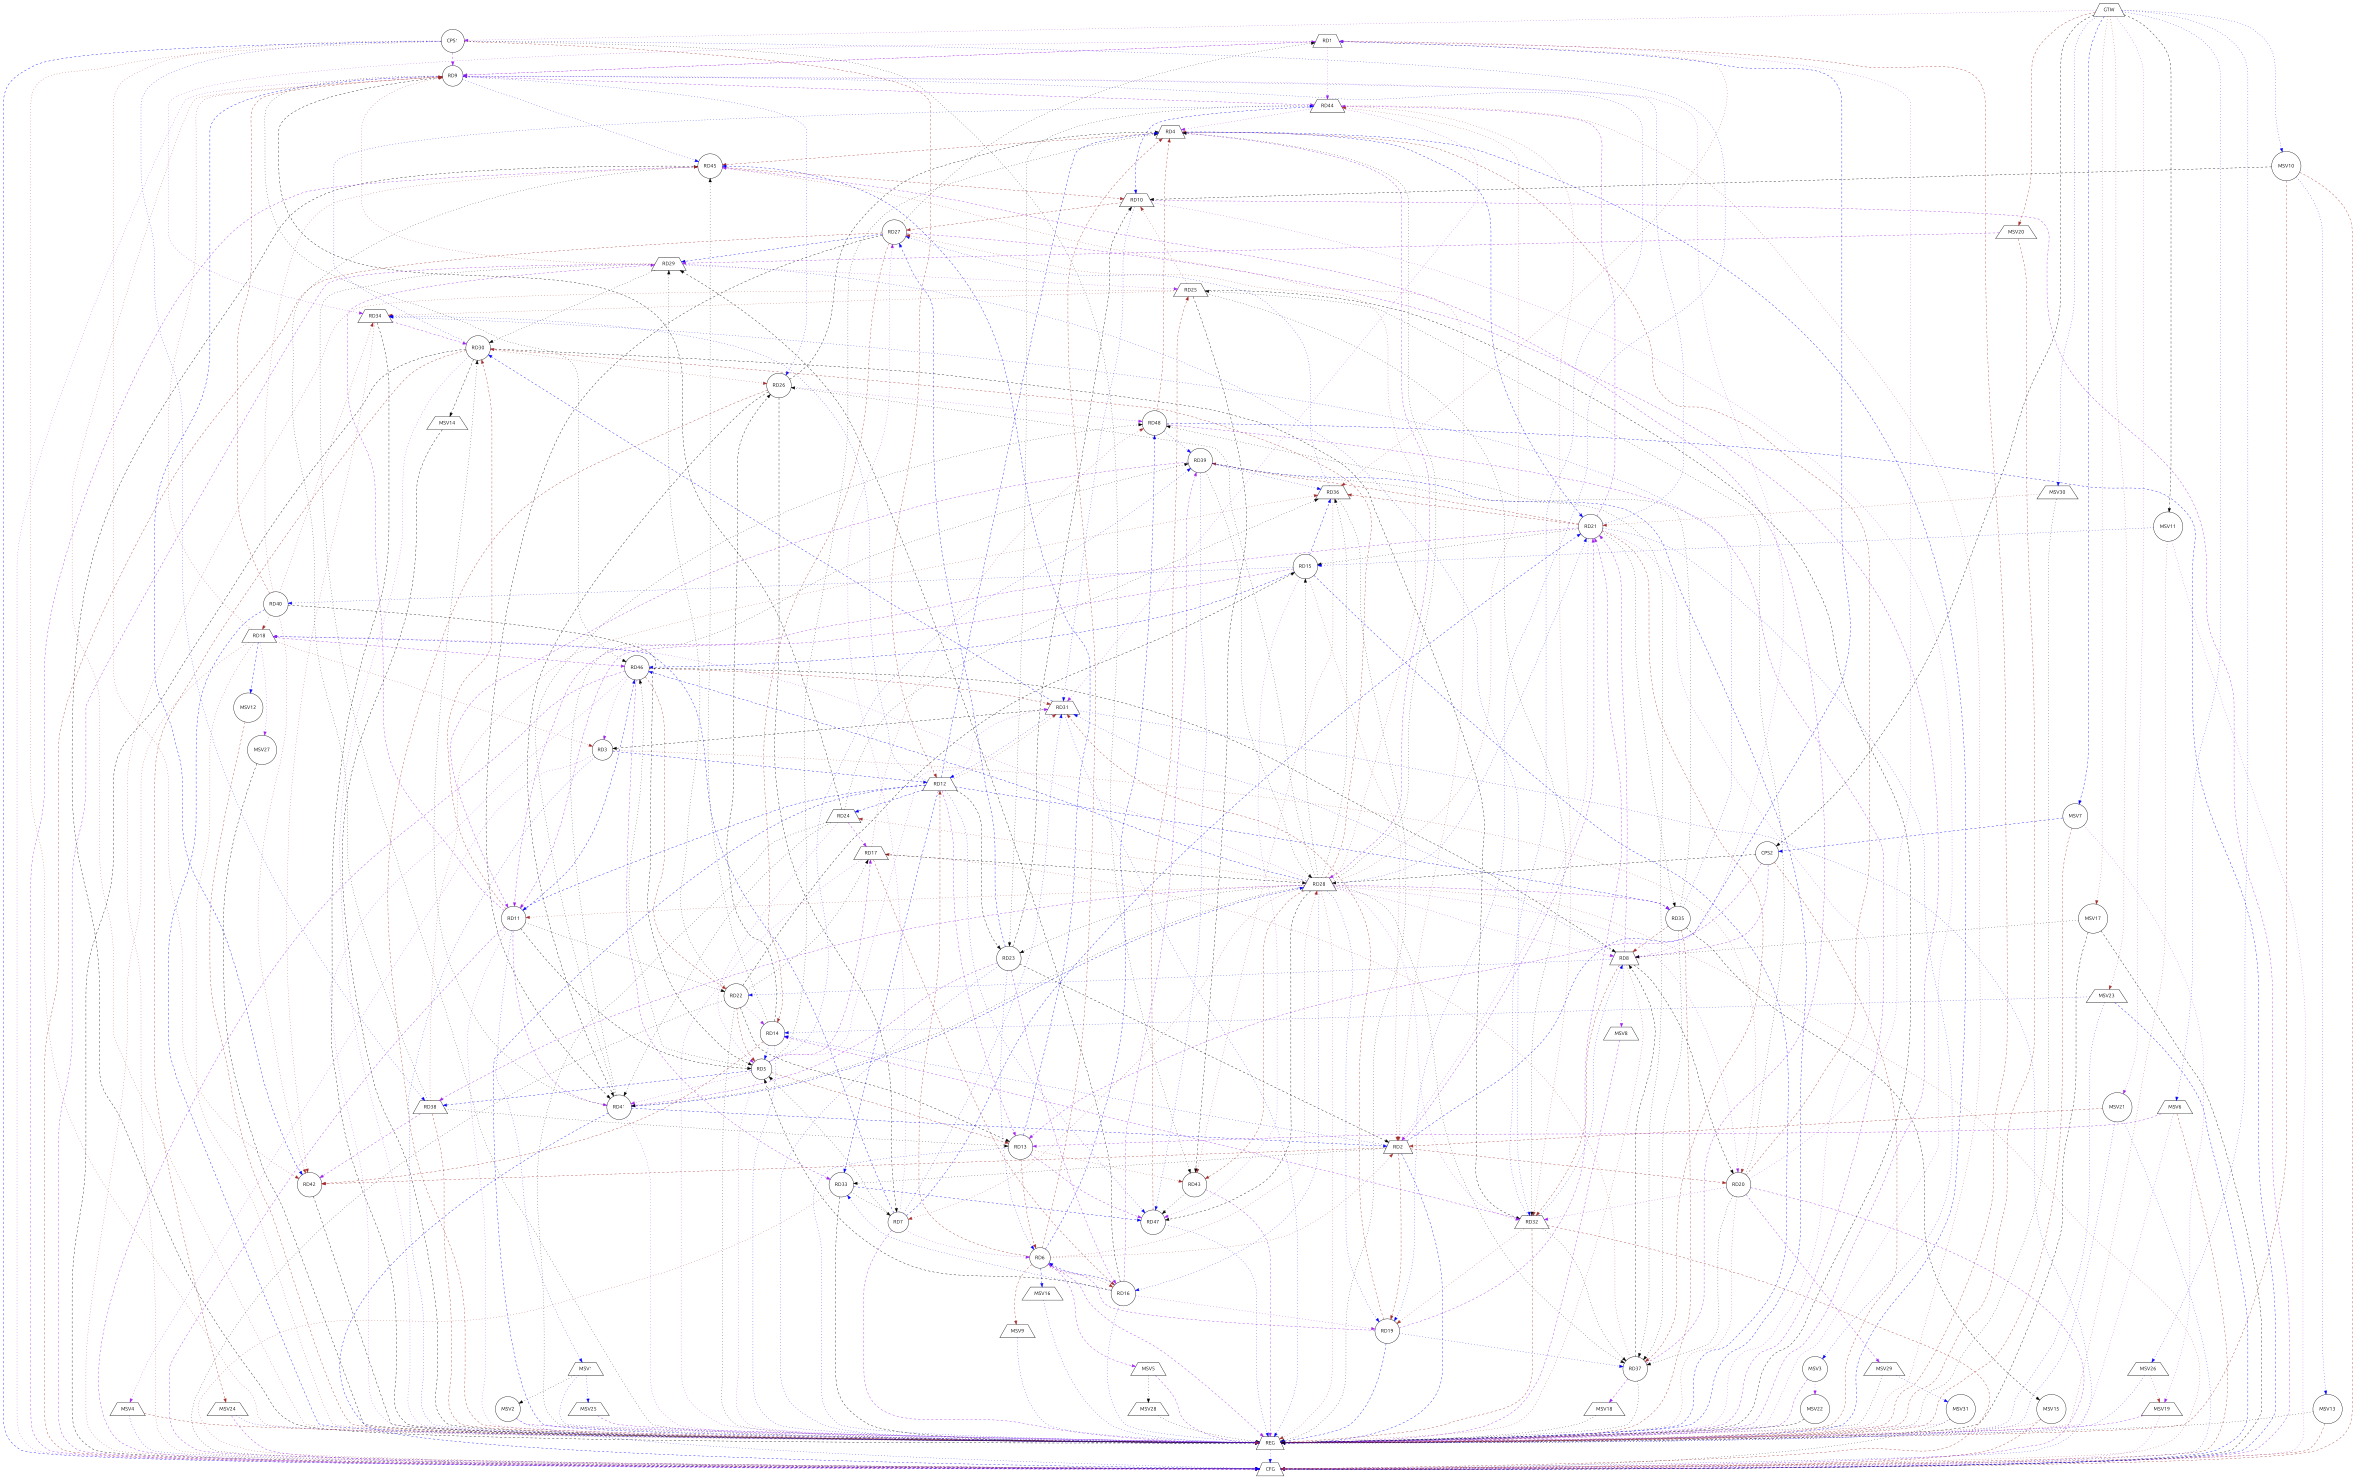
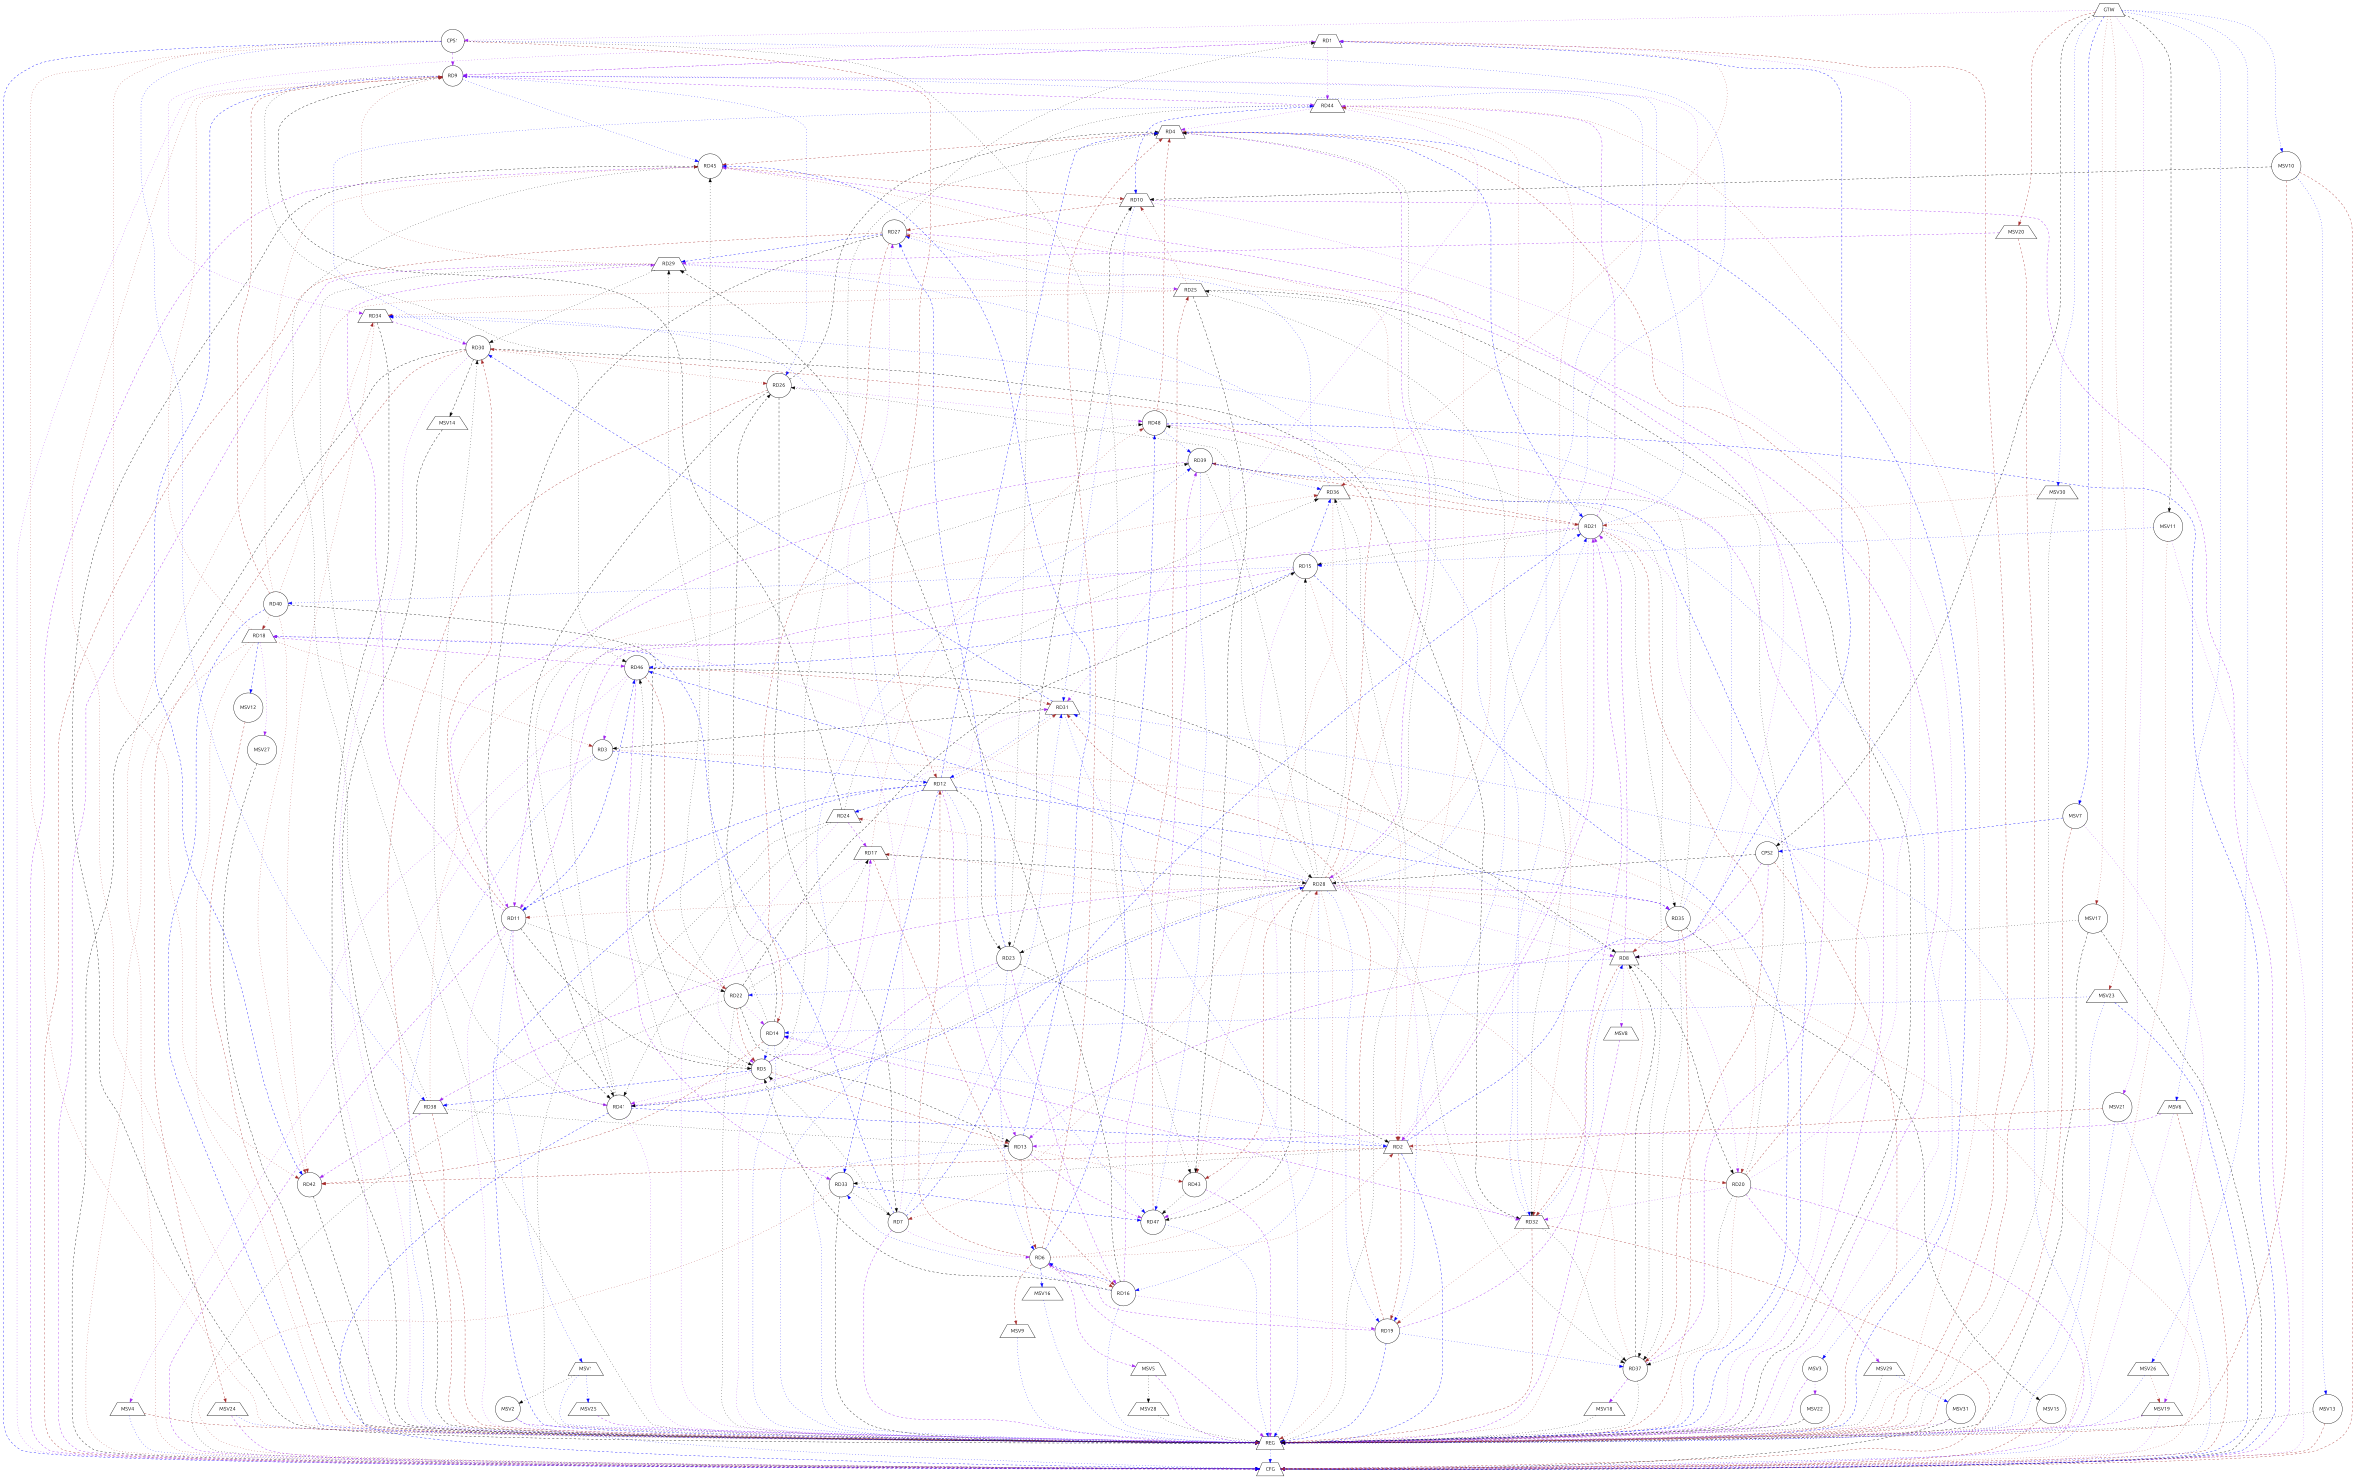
edge "RD21" -> "RD36": reversed
edge "RD46" -> "CFG": removed
edge "MSV31" -> "CFG": style dotted -> dashed
